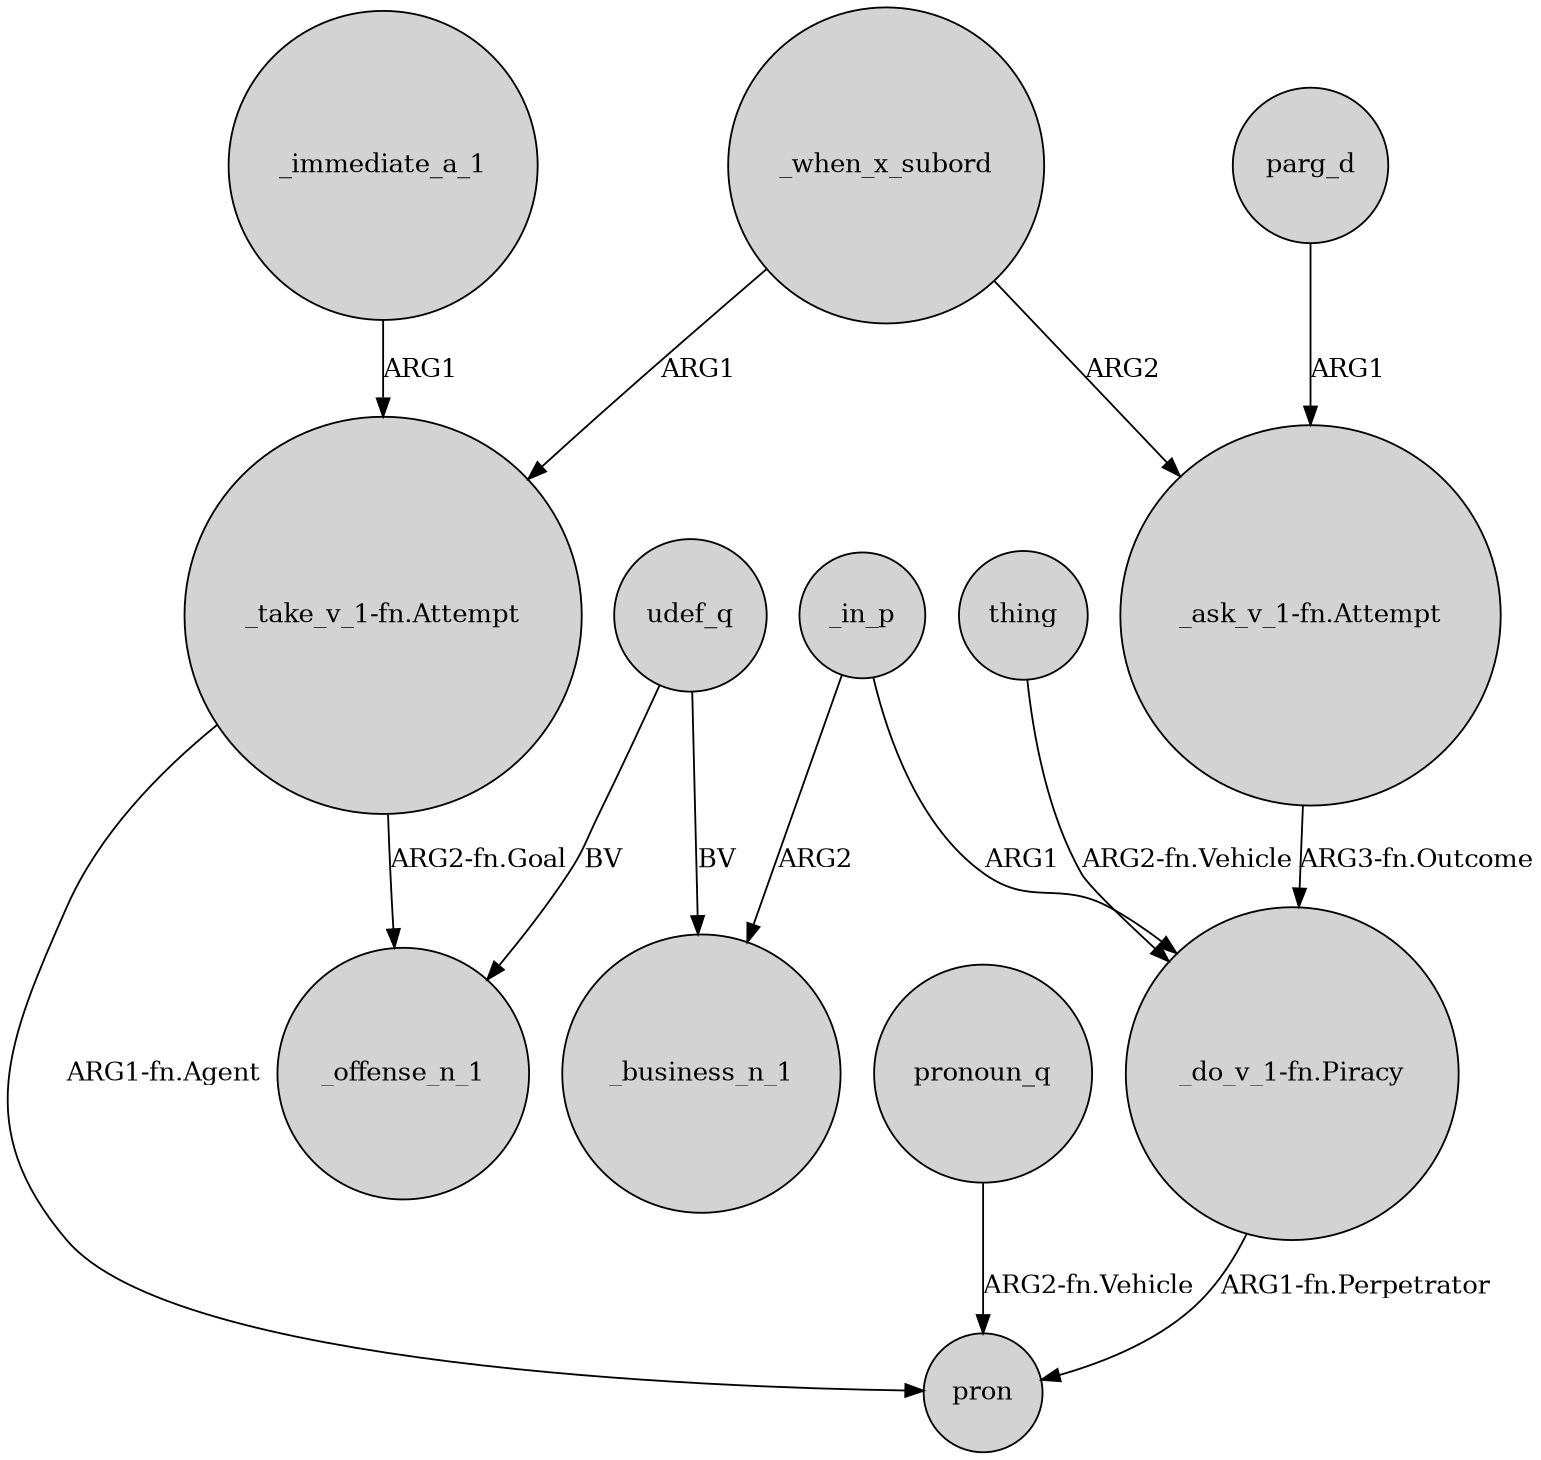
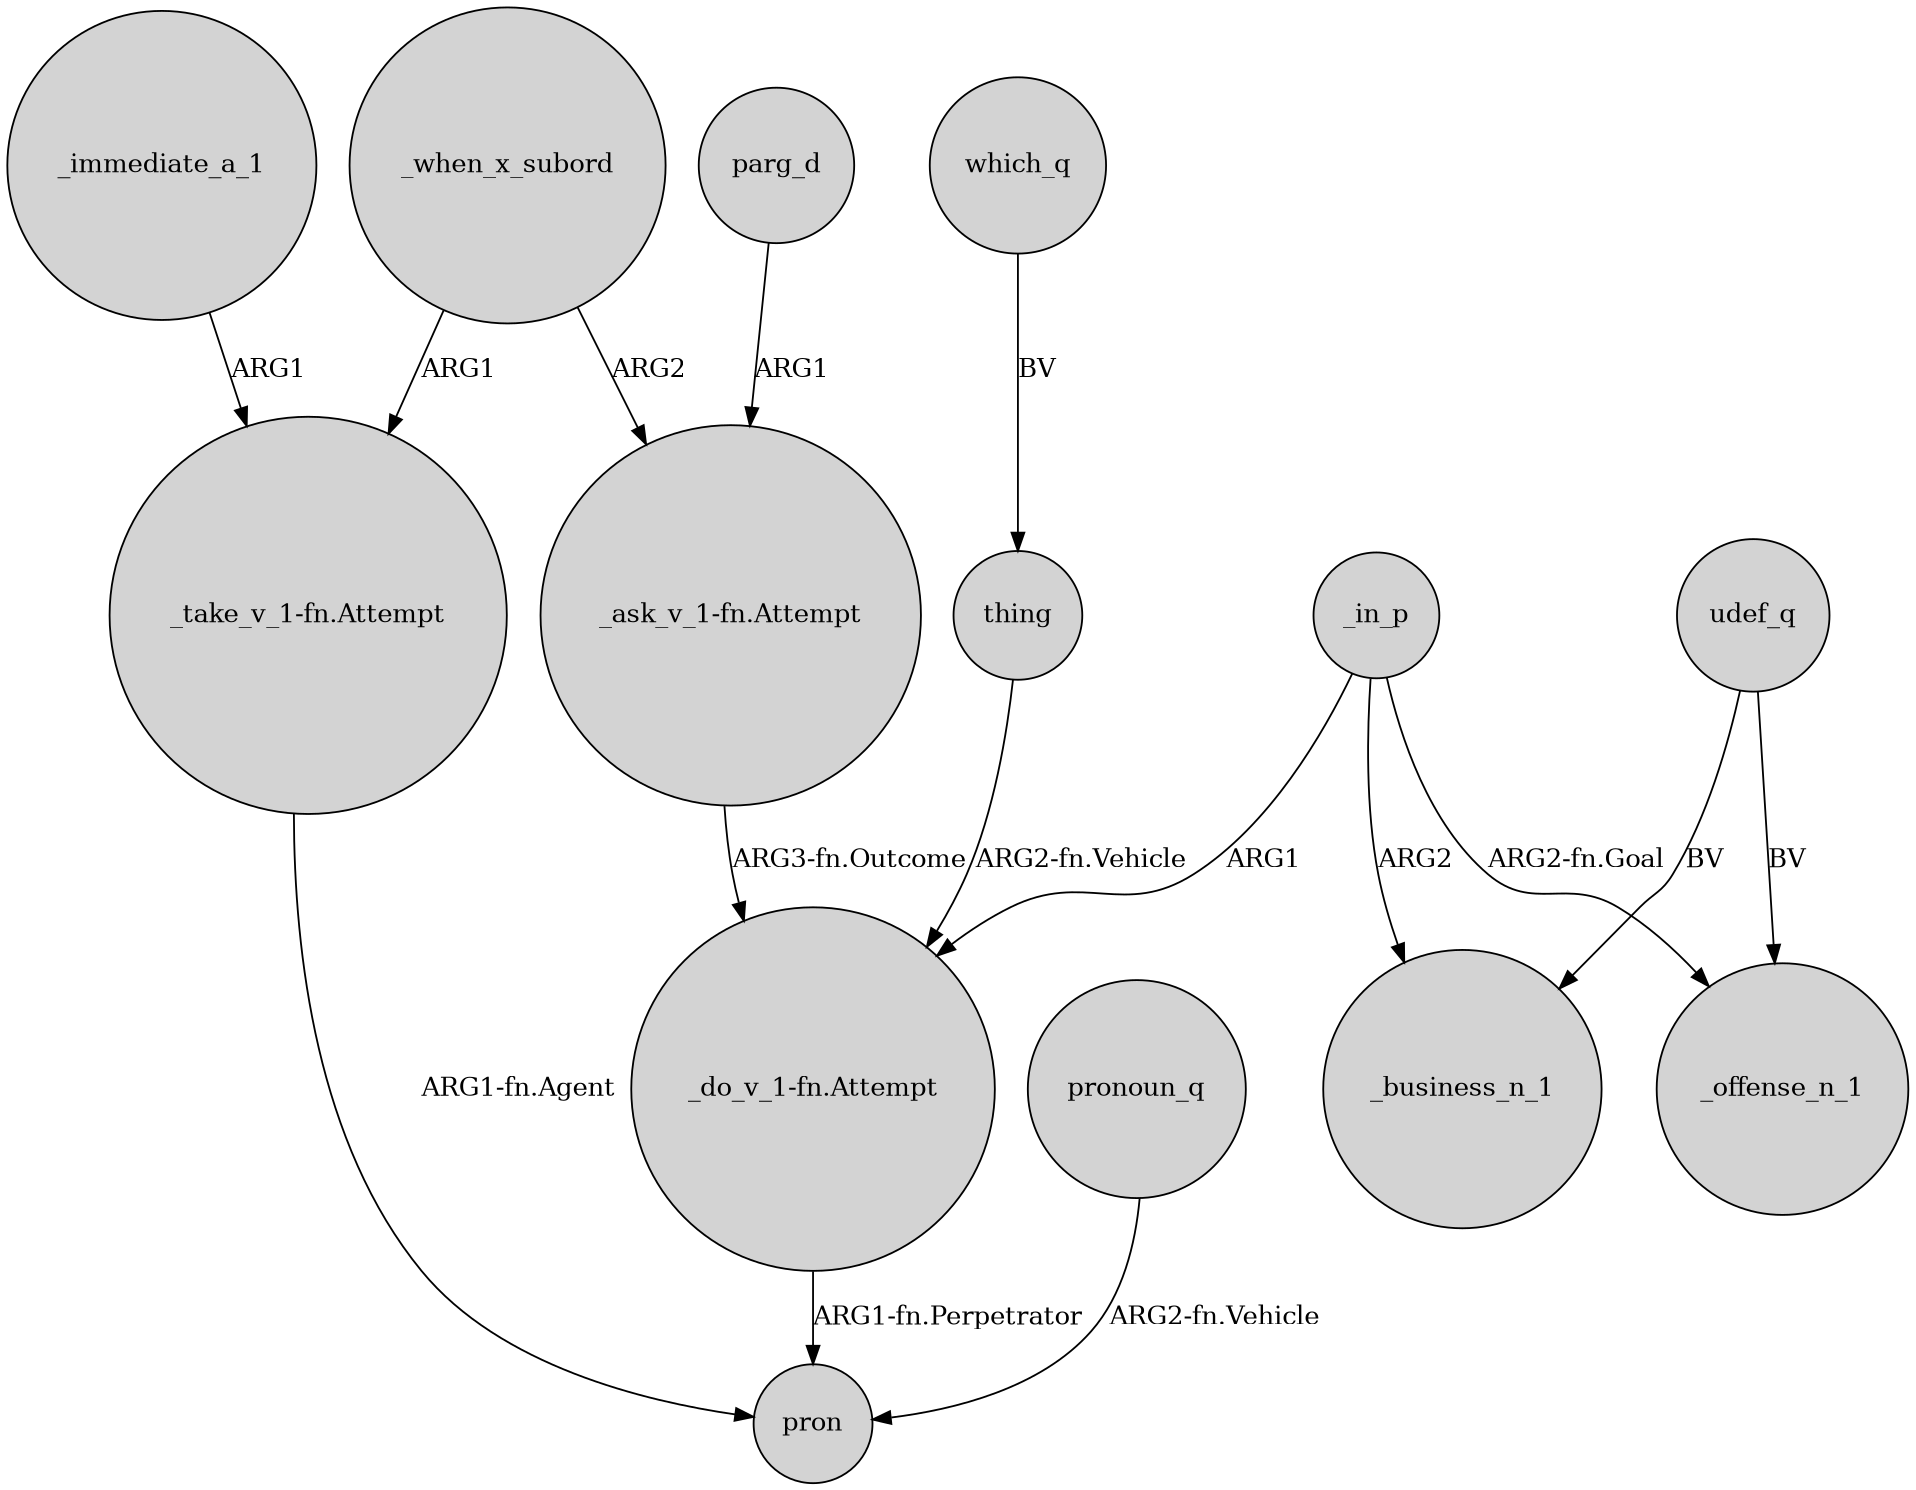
node "which_q": added
edge "_take_v_1-fn.Attempt" -> "_offense_n_1": now "_in_p" -> "_offense_n_1"
node "_do_v_1-fn.Piracy": label "_do_v_1-fn.Piracy" -> "_do_v_1-fn.Attempt"
